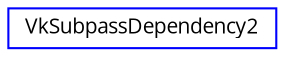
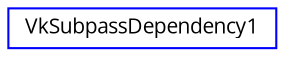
node "VkSubpassDependency2": label "VkSubpassDependency2" -> "VkSubpassDependency1"
